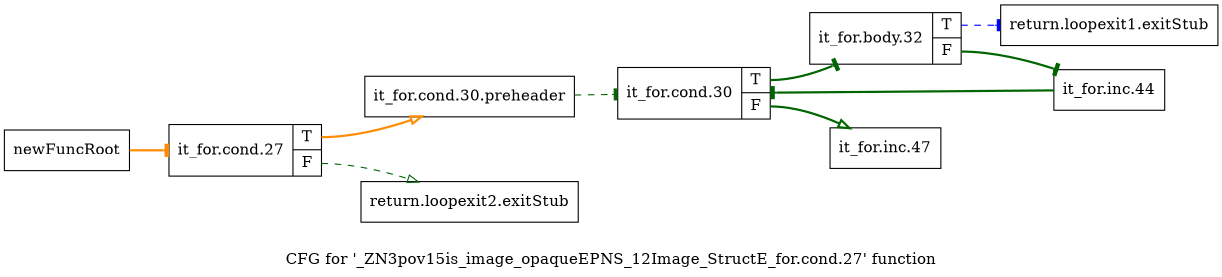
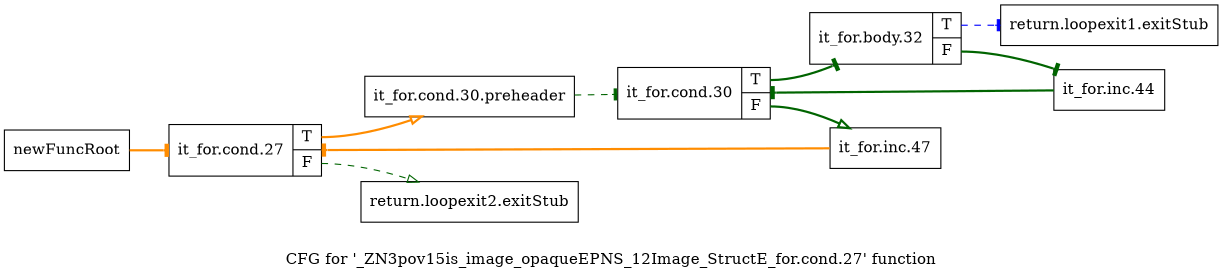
edge "it_for.inc.47" -> "it_for.cond.27": added
